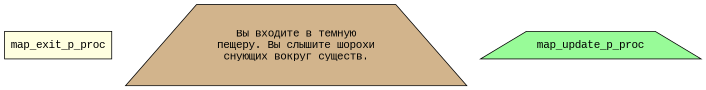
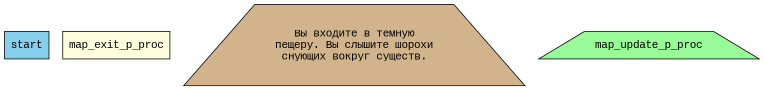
node "start": added
